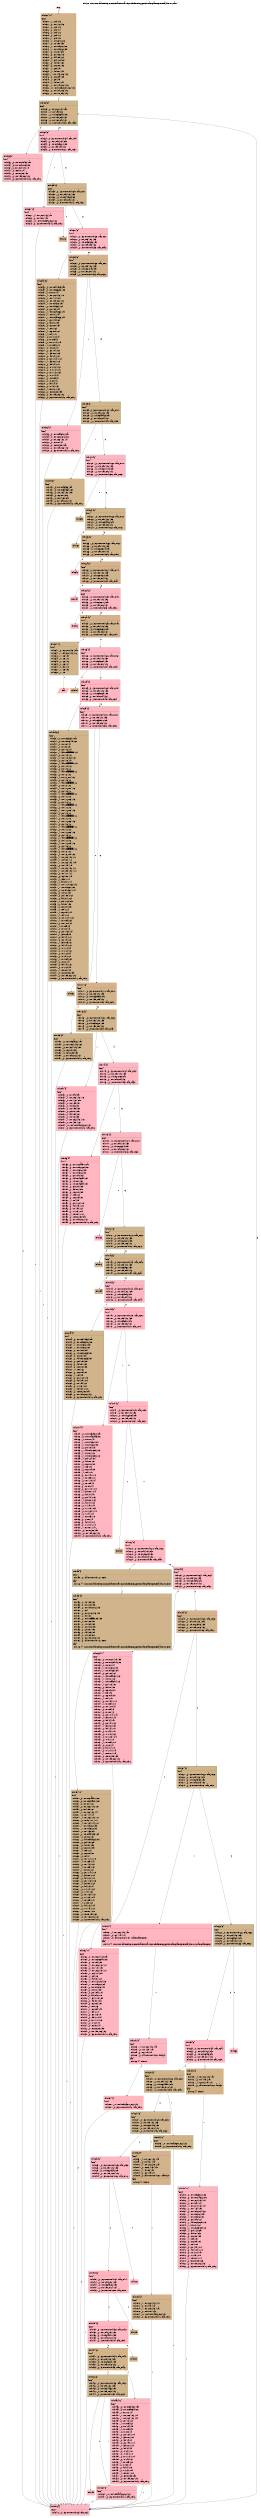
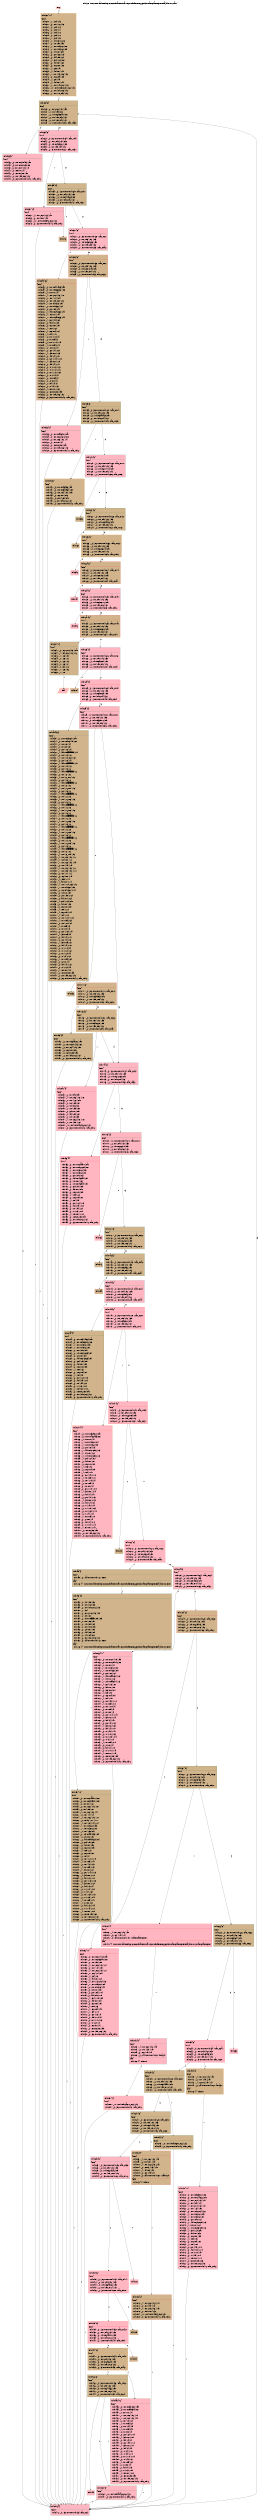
edge "0x4016fb [28]" -> "0x401717 [28]": now "0x4016fb [28]" -> "0x40174f [28]"
